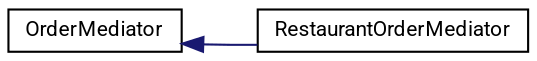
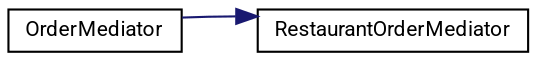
edge "RestaurantOrderMediator" -> "OrderMediator": reversed
